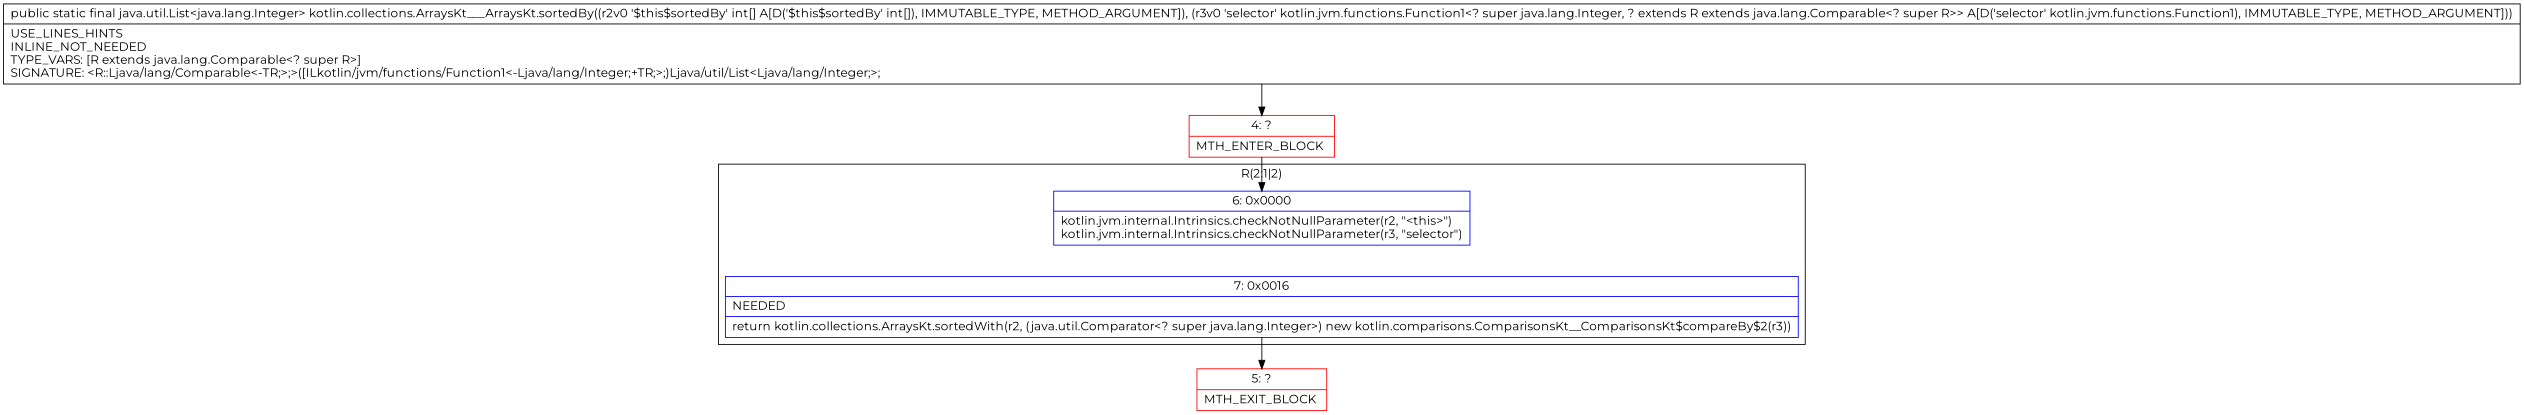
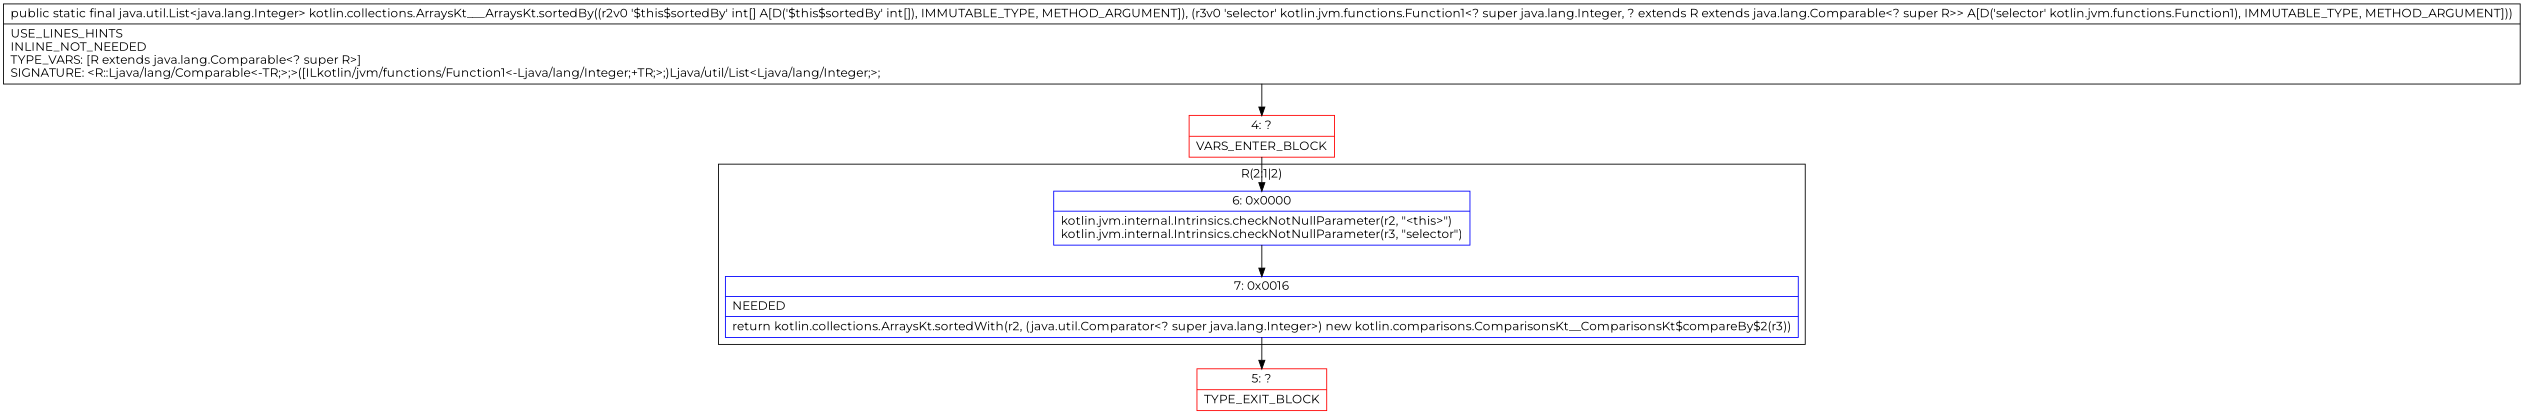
node "4: ?": text "MTH_ENTER_BLOCK" -> "VARS_ENTER_BLOCK"
edge "6: 0x0000" -> "7: 0x0016": added
node "5: ?": text "MTH_EXIT_BLOCK" -> "TYPE_EXIT_BLOCK"
